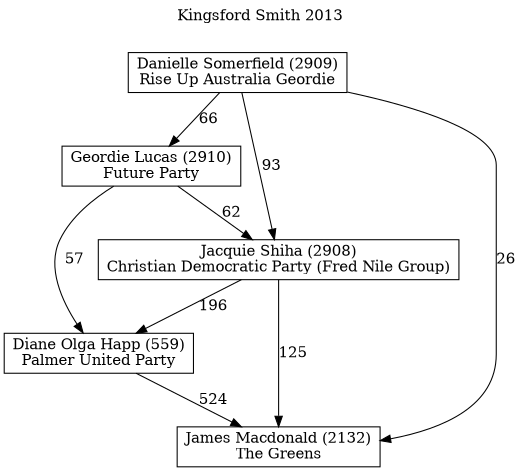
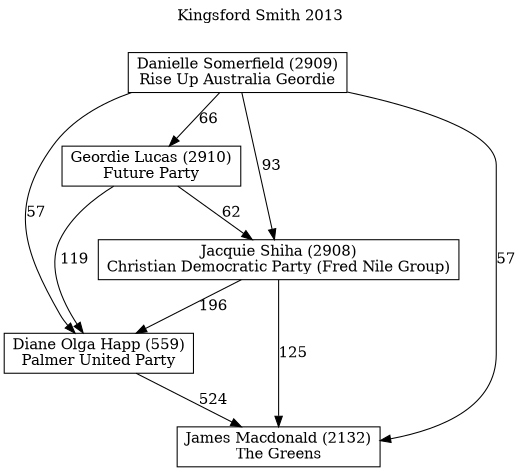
edge "Danielle Somerfield (2909) Rise Up Australia Geordie" -> "Diane Olga Happ (559) Palmer United Party": added, label "57"
edge "Geordie Lucas (2910) Future Party" -> "Diane Olga Happ (559) Palmer United Party": label "57" -> "119"
edge "Danielle Somerfield (2909) Rise Up Australia Geordie" -> "James Macdonald (2132) The Greens": label "26" -> "57"
